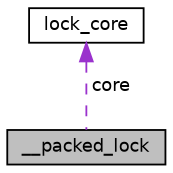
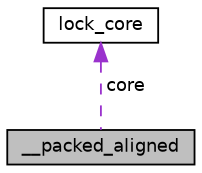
node "__packed_lock": label "__packed_lock" -> "__packed_aligned"
